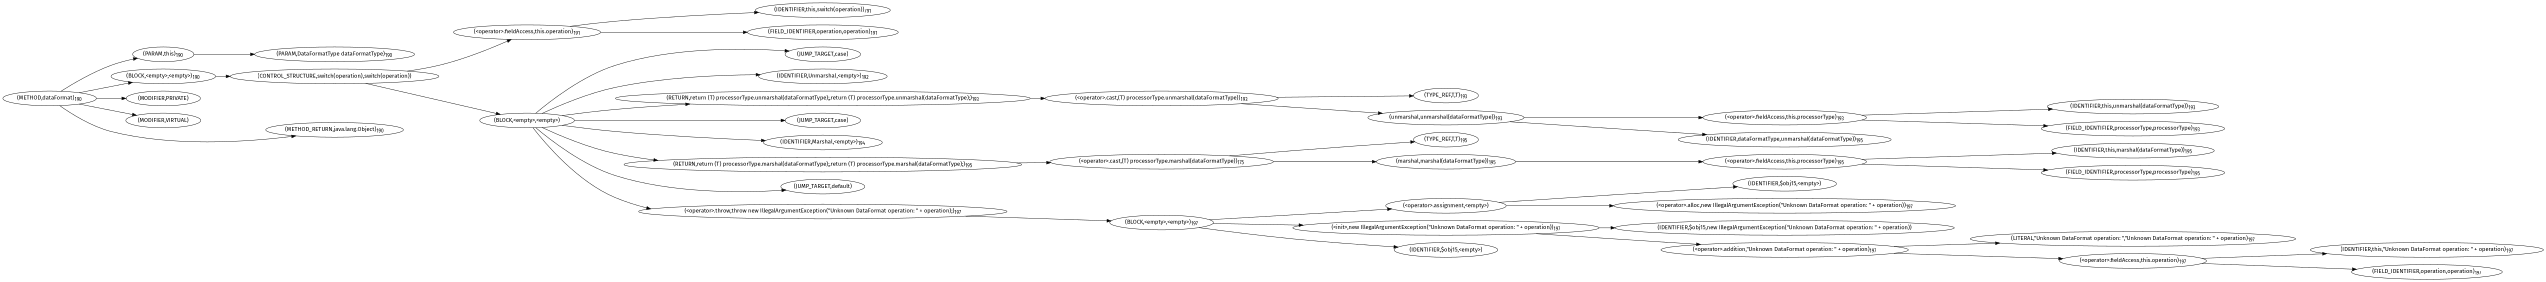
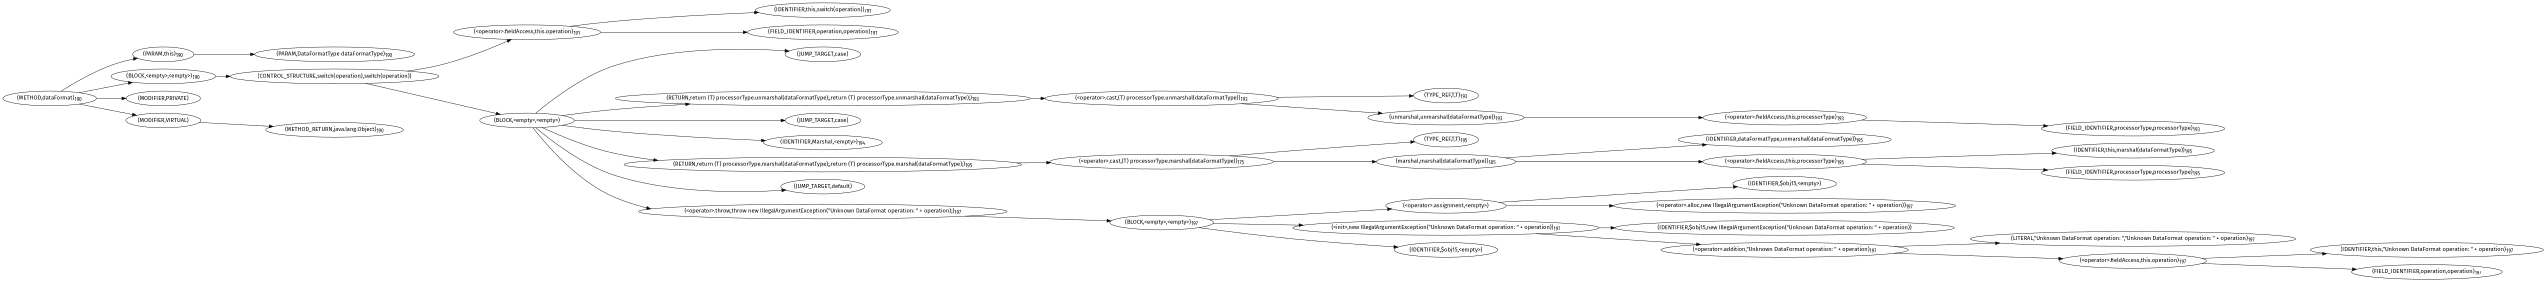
node "(IDENTIFIER,Unmarshal,<empty>)": removed
node "(IDENTIFIER,this,unmarshal(dataFormatType))": removed
edge "(unmarshal,unmarshal(dataFormatType))" -> "(IDENTIFIER,dataFormatType,unmarshal(dataFormatType))": now "(marshal,marshal(dataFormatType))" -> "(IDENTIFIER,dataFormatType,unmarshal(dataFormatType))"
edge "(METHOD,dataFormat)" -> "(METHOD_RETURN,java.lang.Object)": now "(MODIFIER,VIRTUAL)" -> "(METHOD_RETURN,java.lang.Object)"
node "(marshal,marshal(dataFormatType))": text "195" -> "185"
